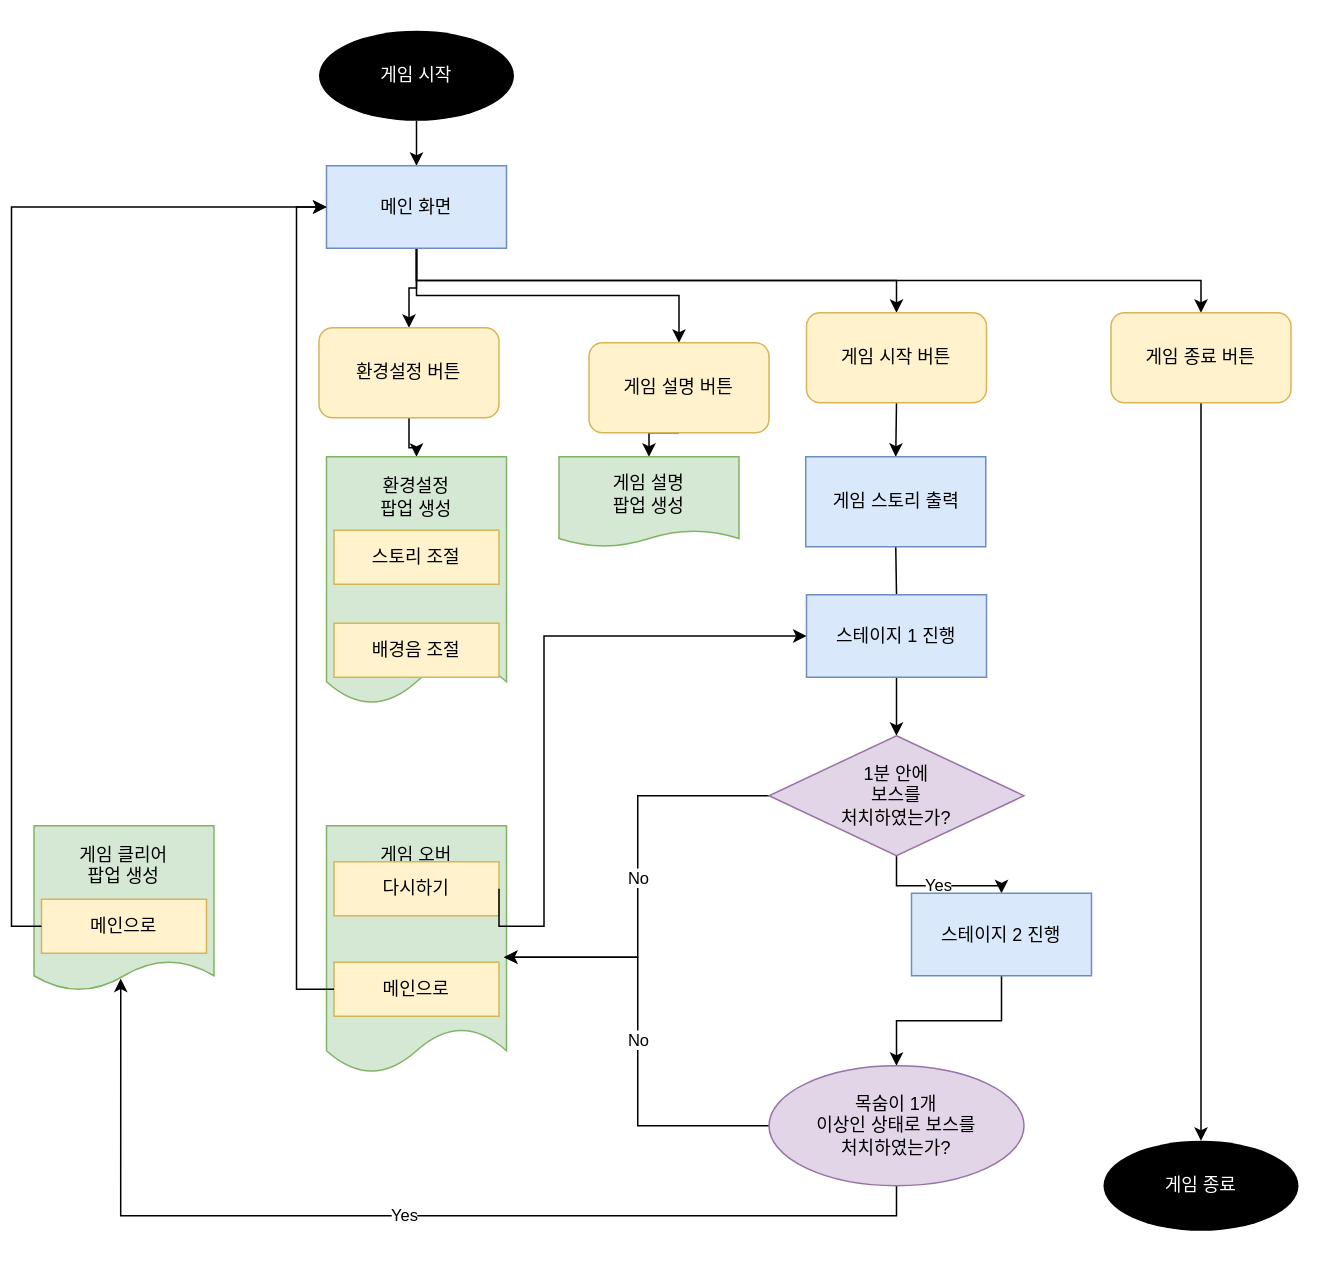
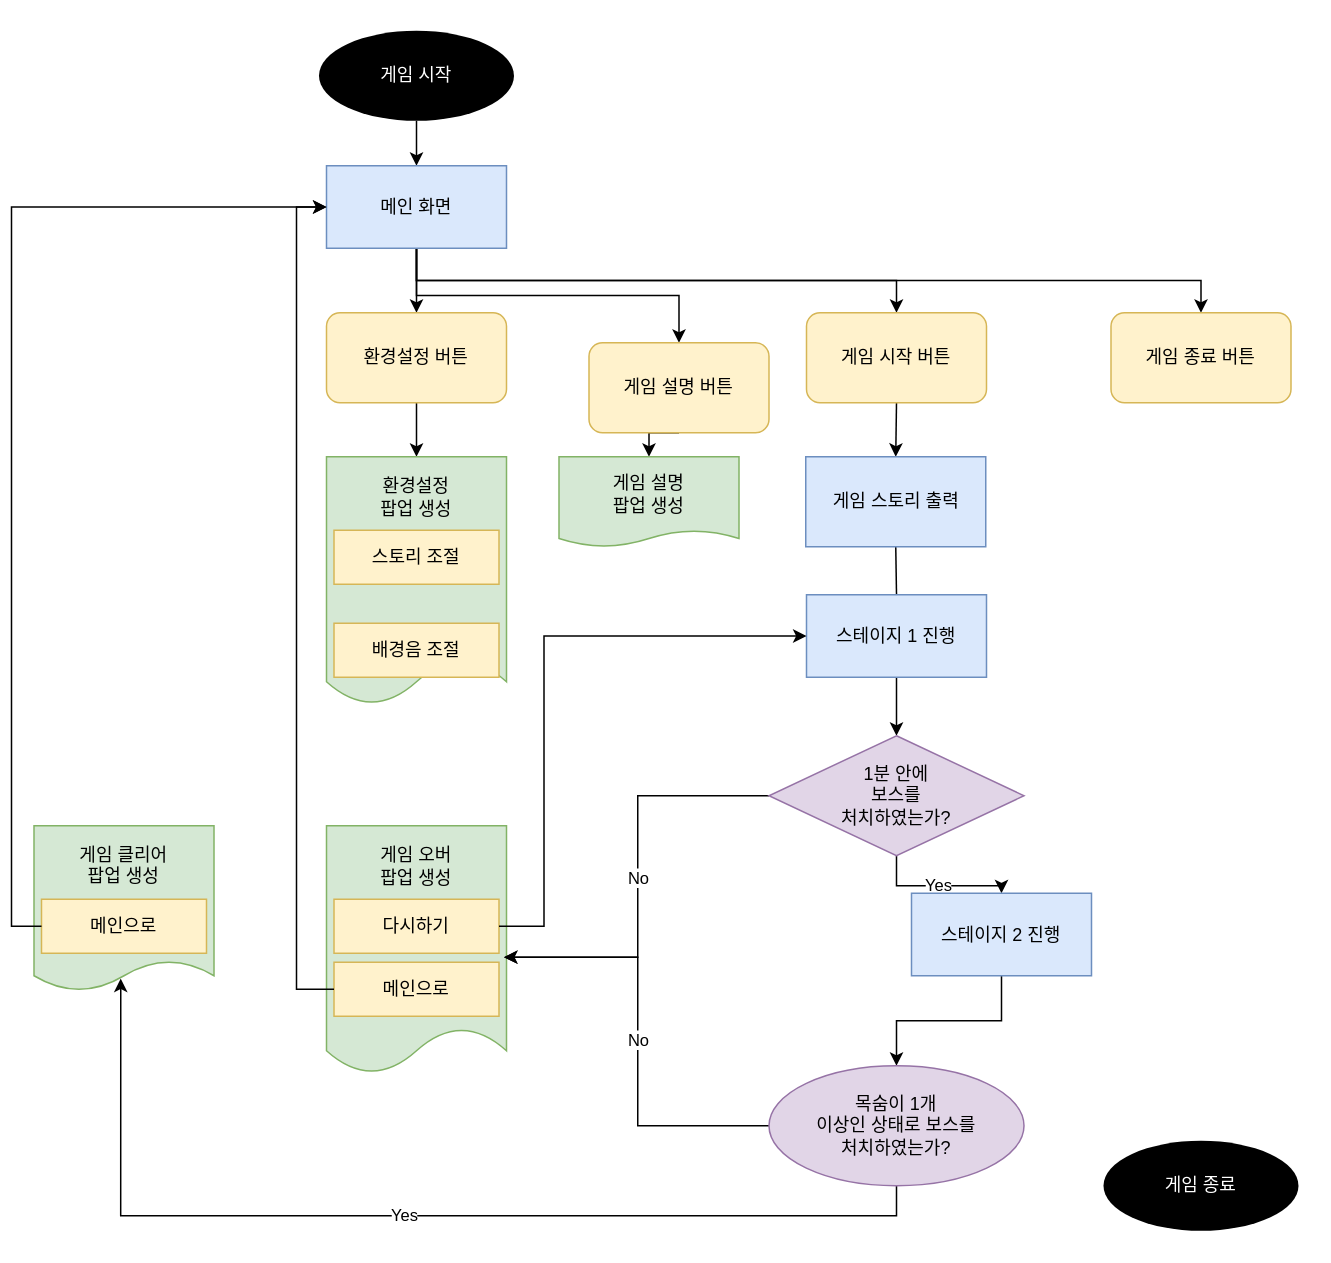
node "환경설정 버튼": moved (409, 373) -> (416, 358)
edge "게임 종료 버튼" -> "게임 종료": removed
node "다시하기": moved (416, 889) -> (416, 926)
